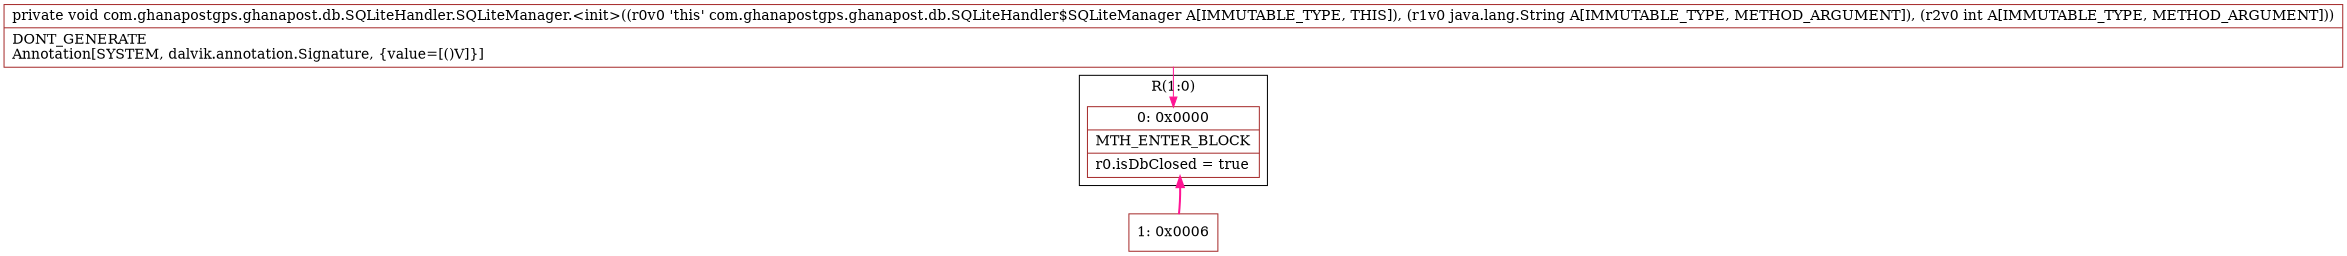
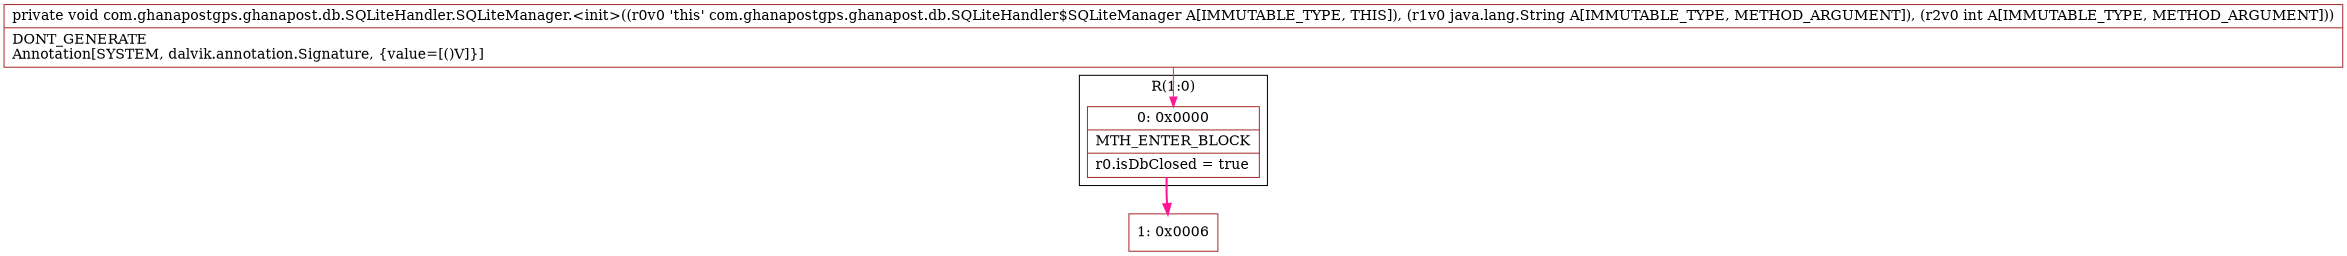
edge "1: 0x0006" -> "0: 0x0000": reversed
